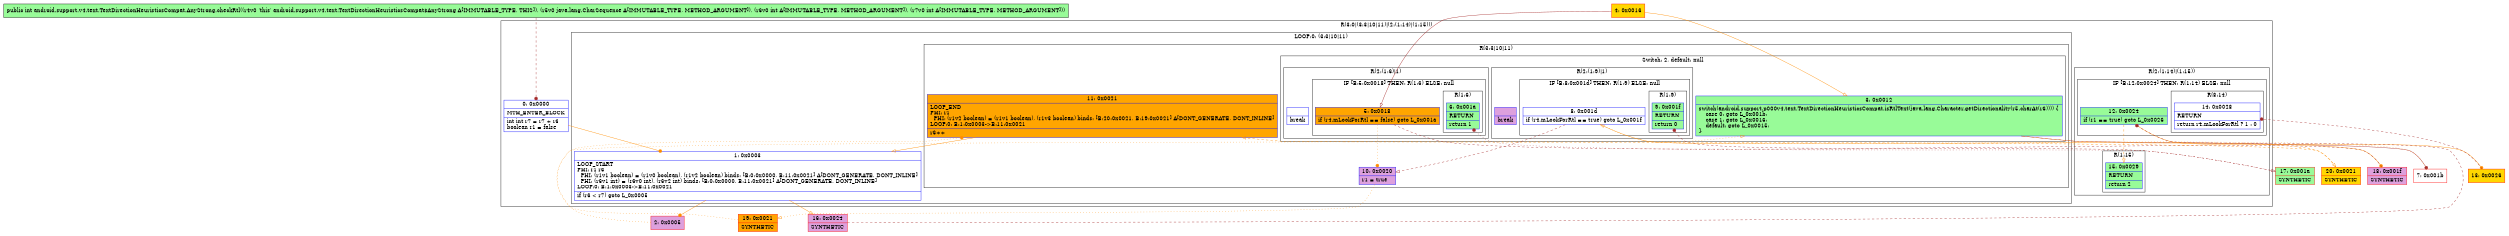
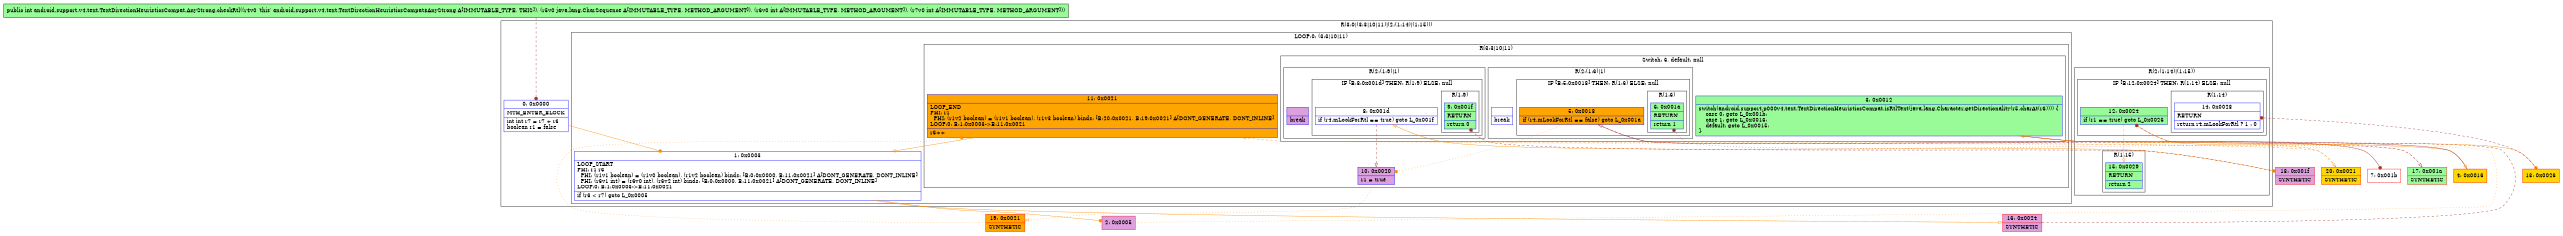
edge "4: 0x0016" -> "3: 0x0012": reversed
cluster "Switch: 2, default: null": label "Switch: 2, default: null" -> "Switch: 6, default: null"
cluster "R(8:14)": label "R(8:14)" -> "R(1:14)"
